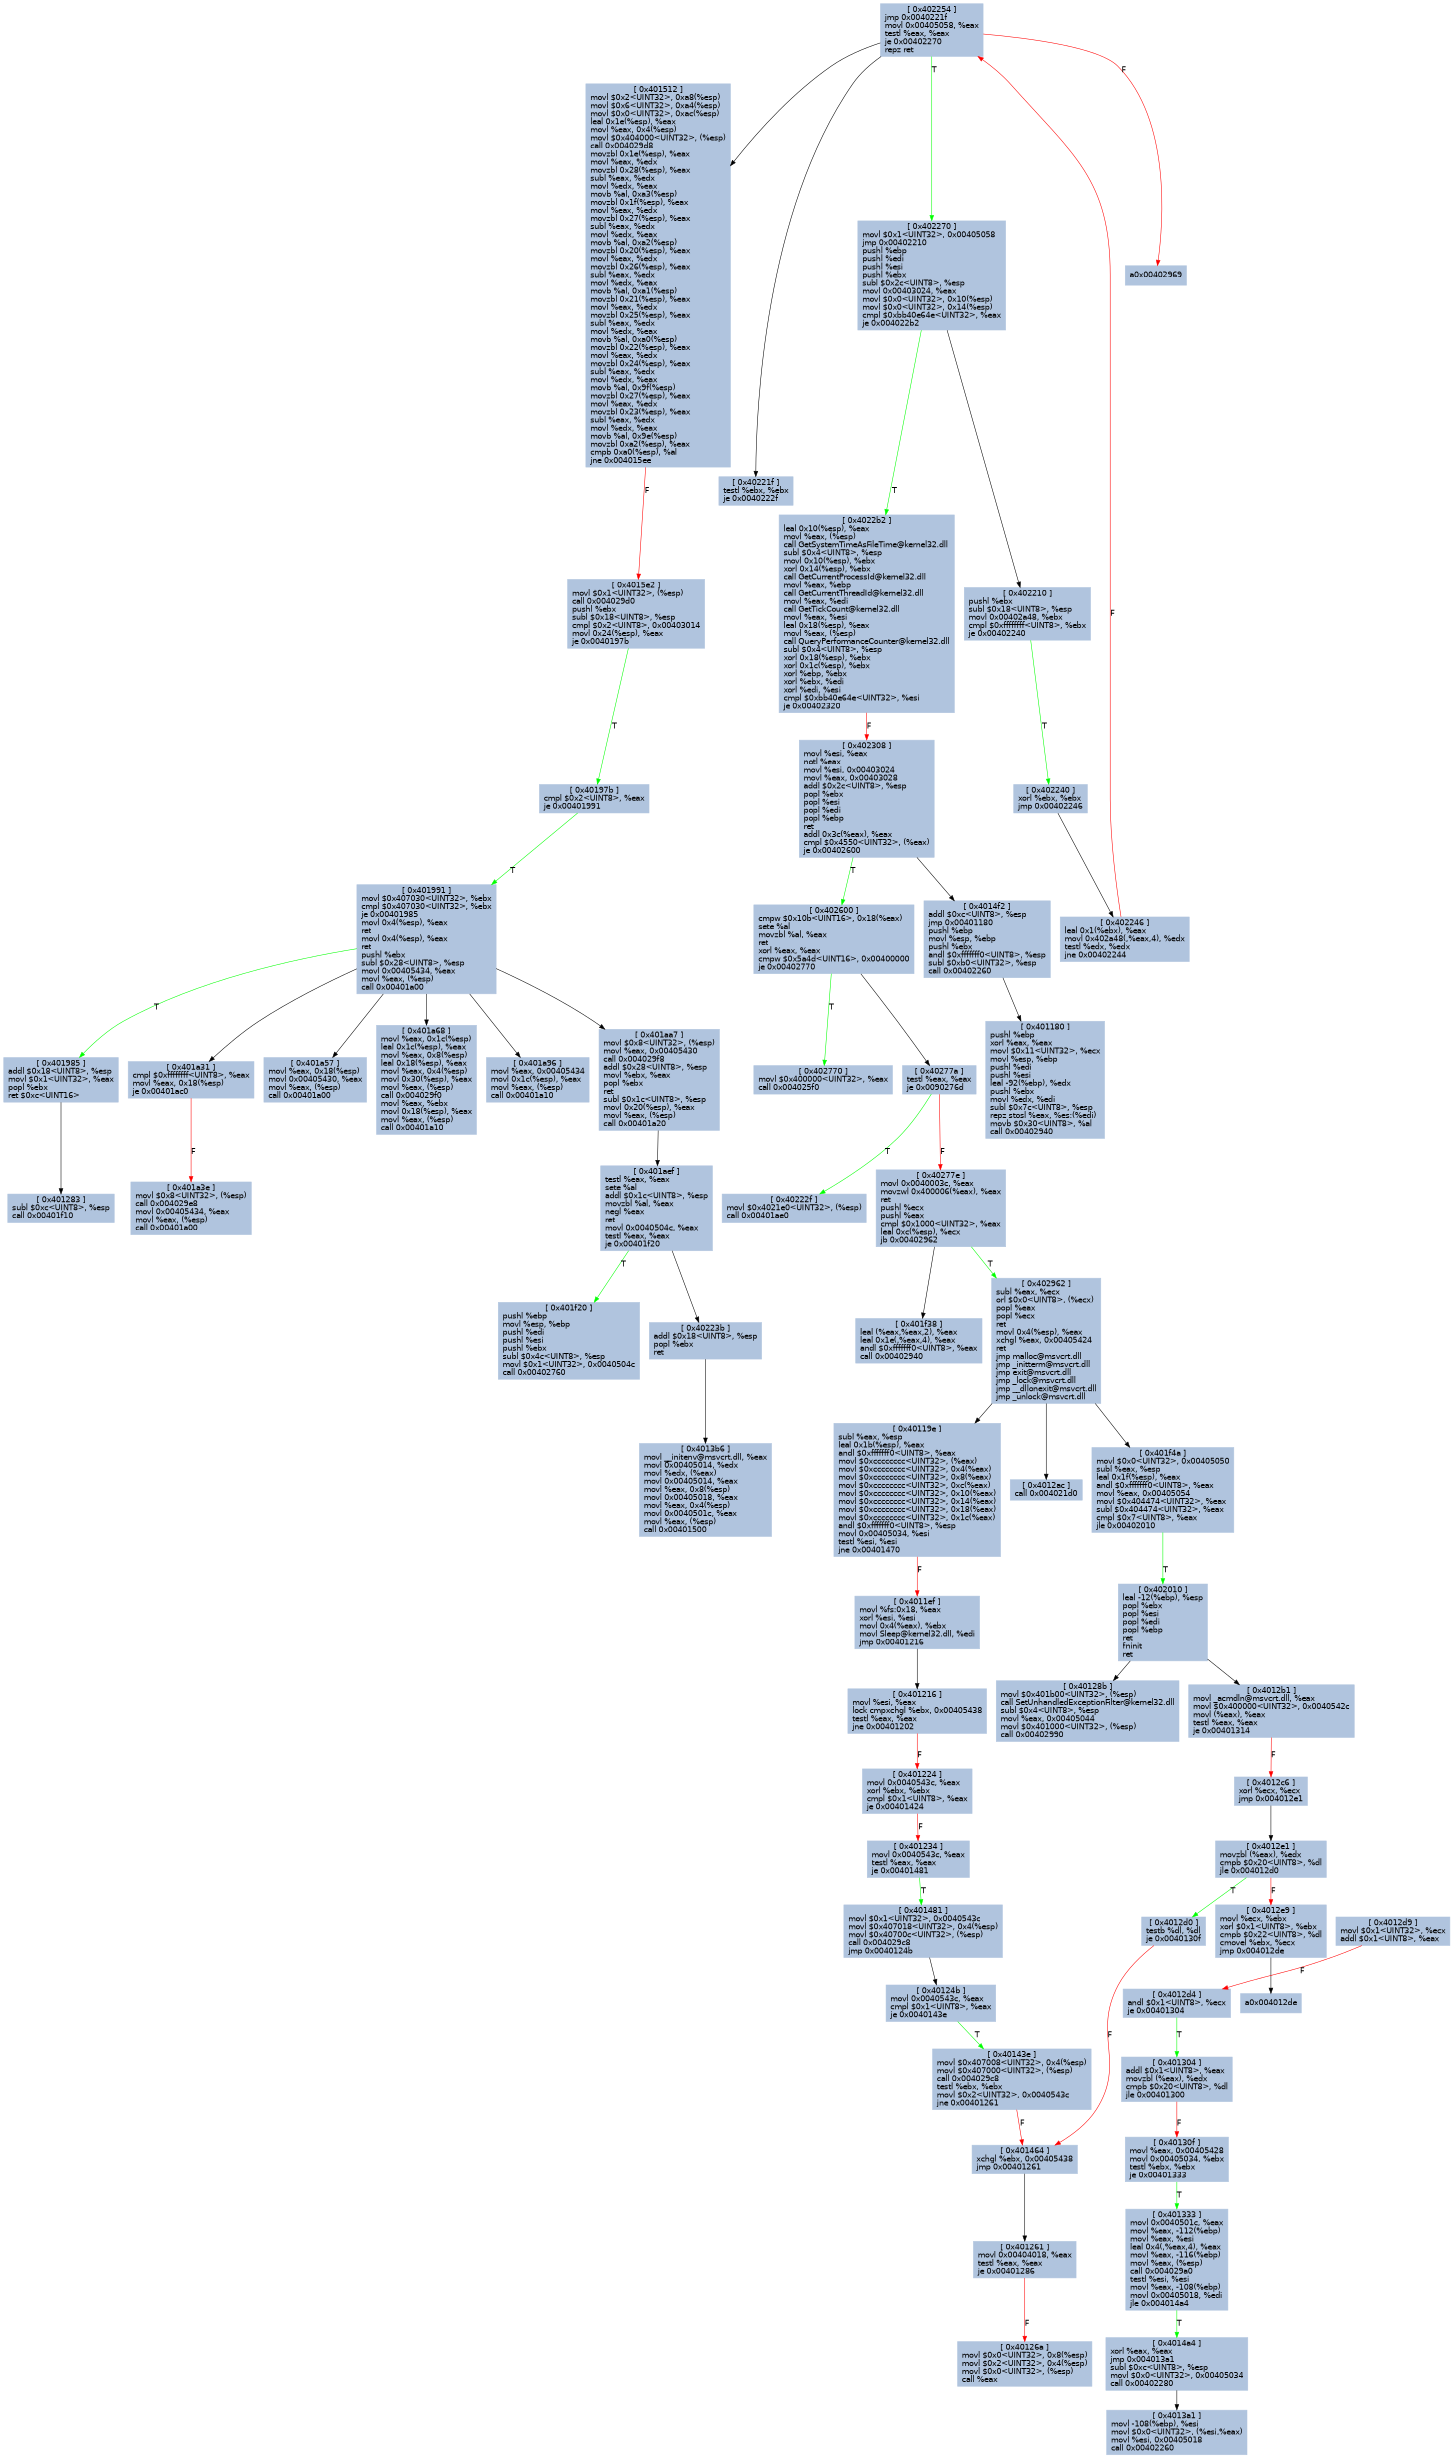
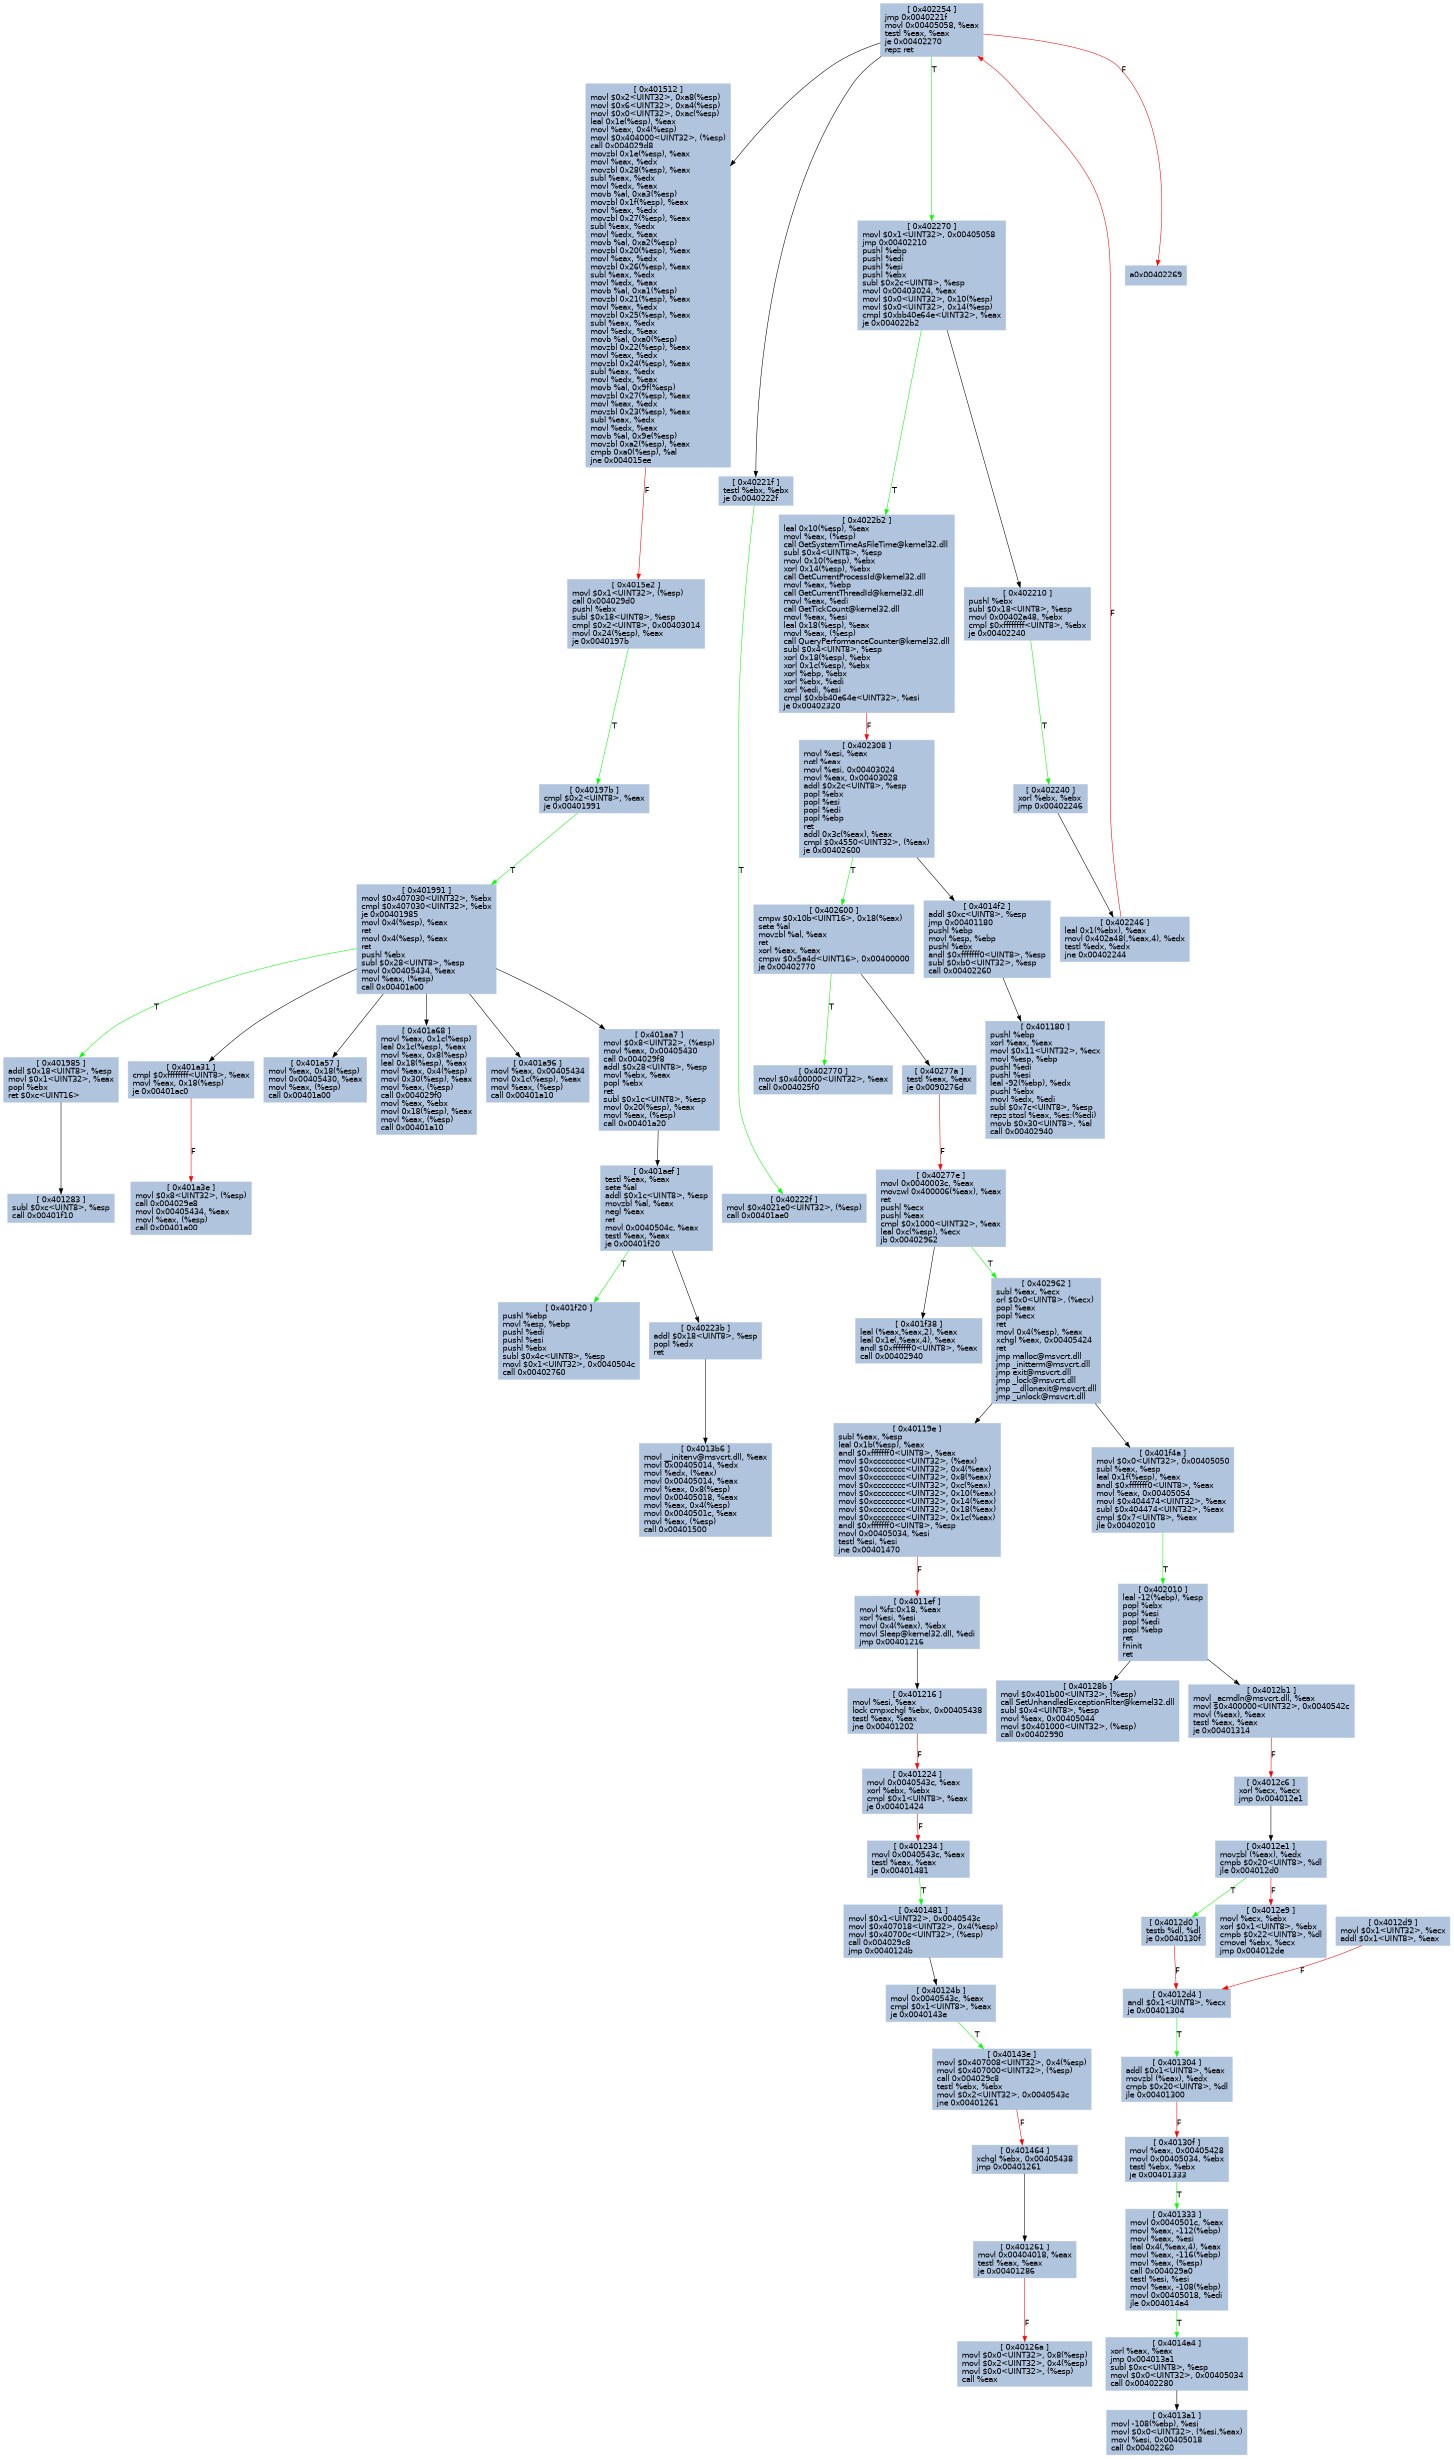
node "a0x00402969": label "a0x00402969" -> "a0x00402269"
edge "[ 0x40277a ] testl %eax, %eax je 0x0090276d" -> "[ 0x40222f ] movl $0x4021e0<UINT32>, (%esp) call 0x00401ae0": now "[ 0x40221f ] testl %ebx, %ebx je 0x0040222f" -> "[ 0x40222f ] movl $0x4021e0<UINT32>, (%esp) call 0x00401ae0"
node "[ 0x40223b ] addl $0x18<UINT8>, %esp popl %ebx ret": label "[ 0x40223b ] addl $0x18<UINT8>, %esp popl %ebx ret" -> "[ 0x40223b ] addl $0x18<UINT8>, %esp popl %edx ret"
node "[ 0x4012ac ] call 0x004021d0": removed
node "a0x004012de": removed
edge "[ 0x4012d0 ] testb %dl, %dl je 0x0040130f" -> "[ 0x401464 ] xchgl %ebx, 0x00405438 jmp 0x00401261": now "[ 0x4012d0 ] testb %dl, %dl je 0x0040130f" -> "[ 0x4012d4 ] andl $0x1<UINT8>, %ecx je 0x00401304"
